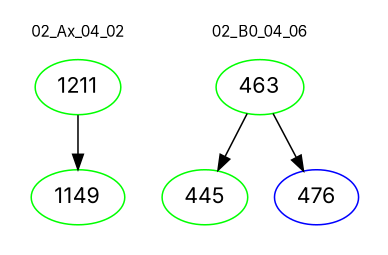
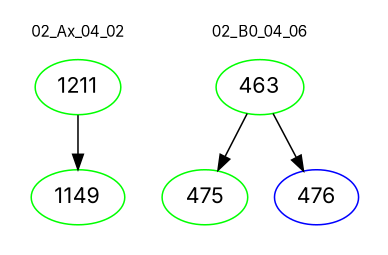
node "445": label "445" -> "475"
